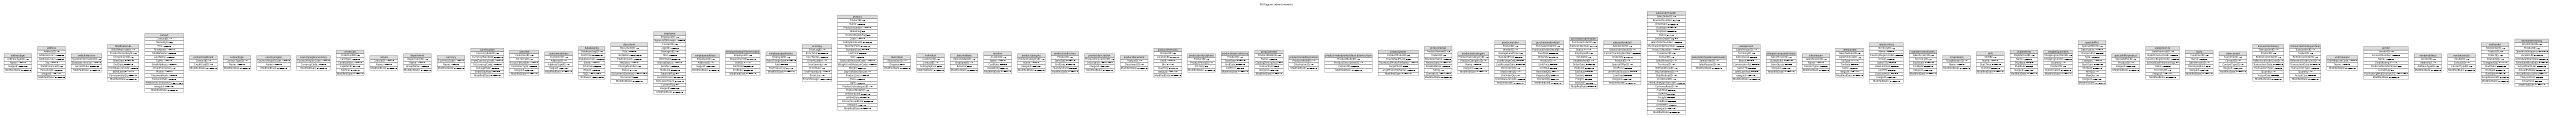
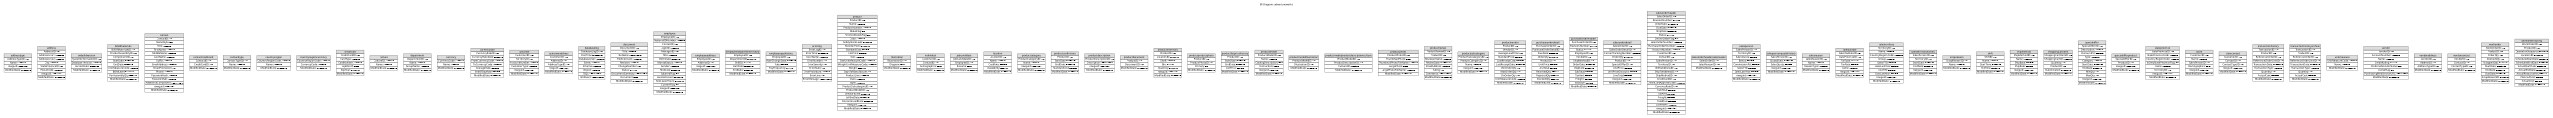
node "creditcard": text "TINYINT" -> "BLOB"
